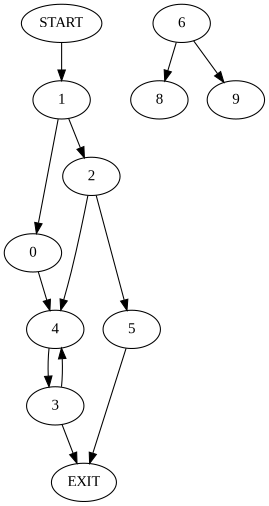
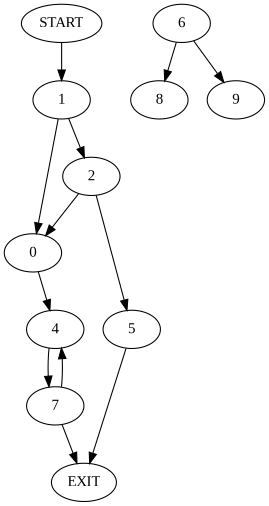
edge "2" -> "4": now "2" -> "0"
node "3": label "3" -> "7"
